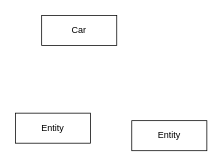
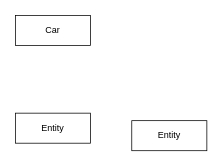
node "Car": moved (79, 30) -> (53, 30)
